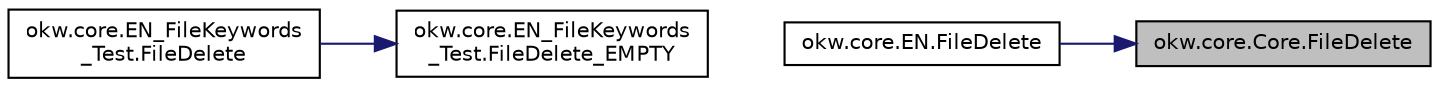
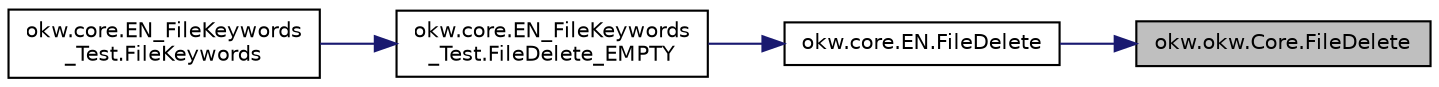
node "okw.core.EN_FileKeywords _Test.FileDelete": label "okw.core.EN_FileKeywords _Test.FileDelete" -> "okw.core.EN_FileKeywords _Test.FileKeywords"
edge "okw.core.EN_FileKeywords _Test.FileDelete_EMPTY" -> "okw.core.EN.FileDelete": added
node "okw.core.Core.FileDelete": label "okw.core.Core.FileDelete" -> "okw.okw.Core.FileDelete"
